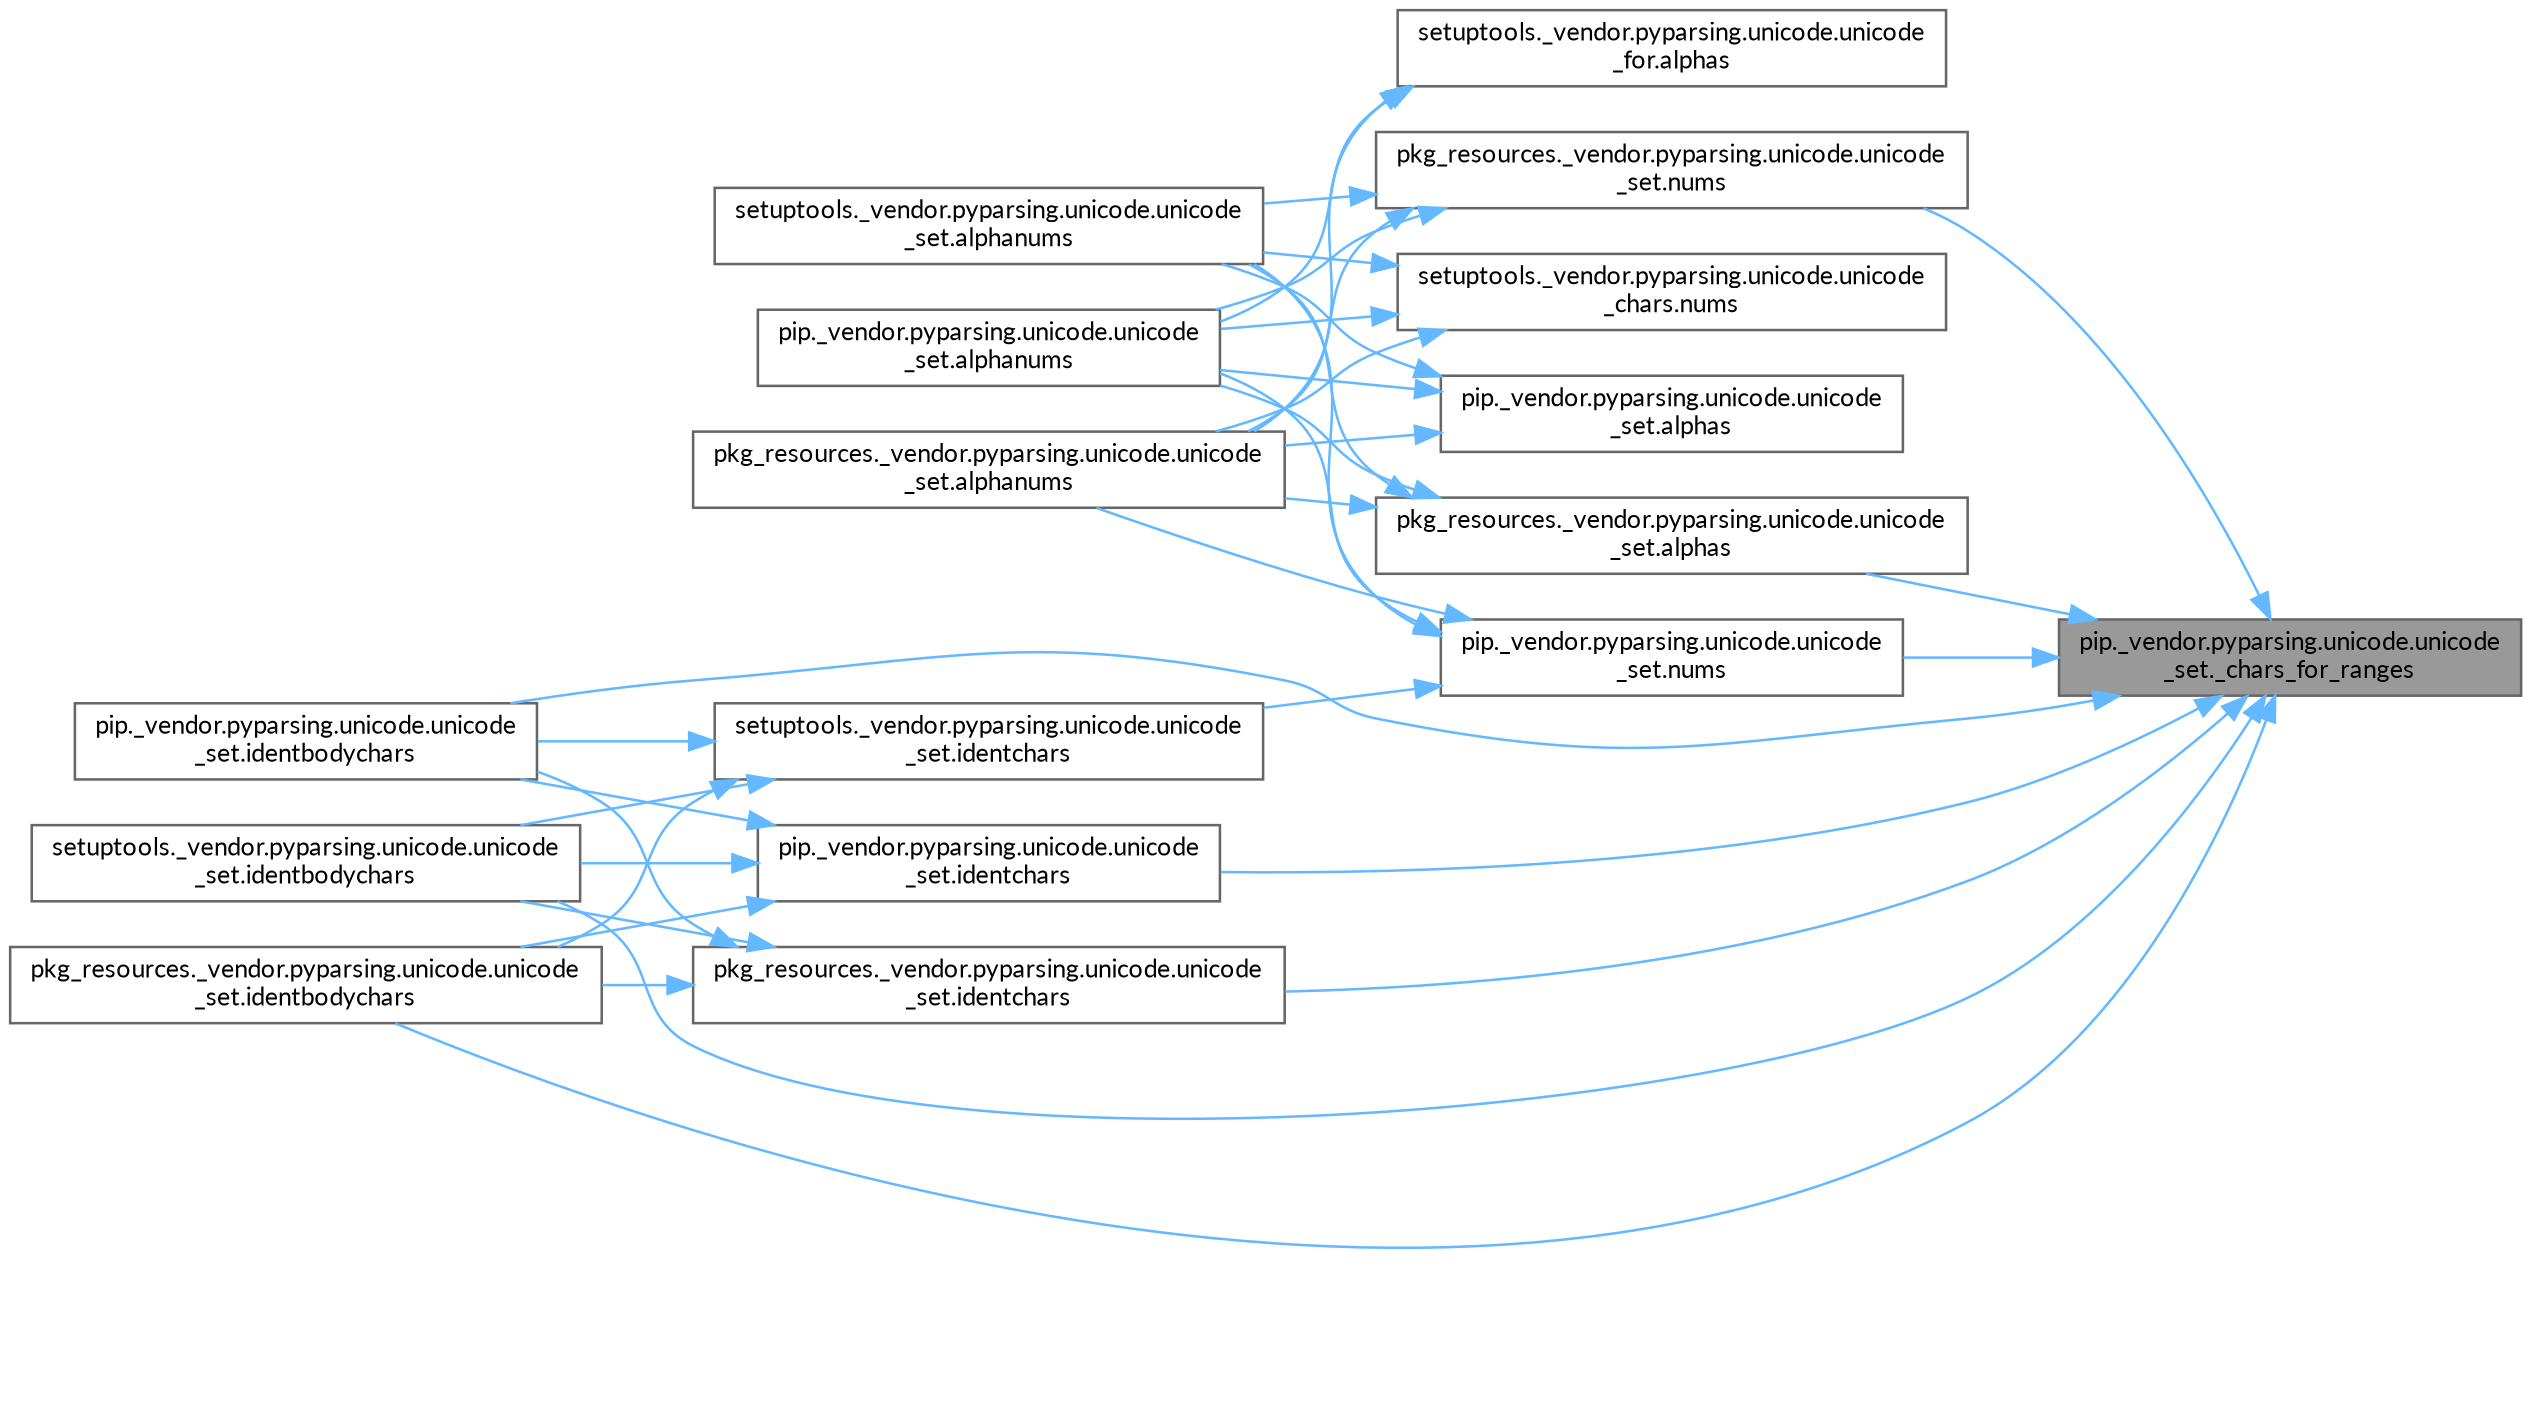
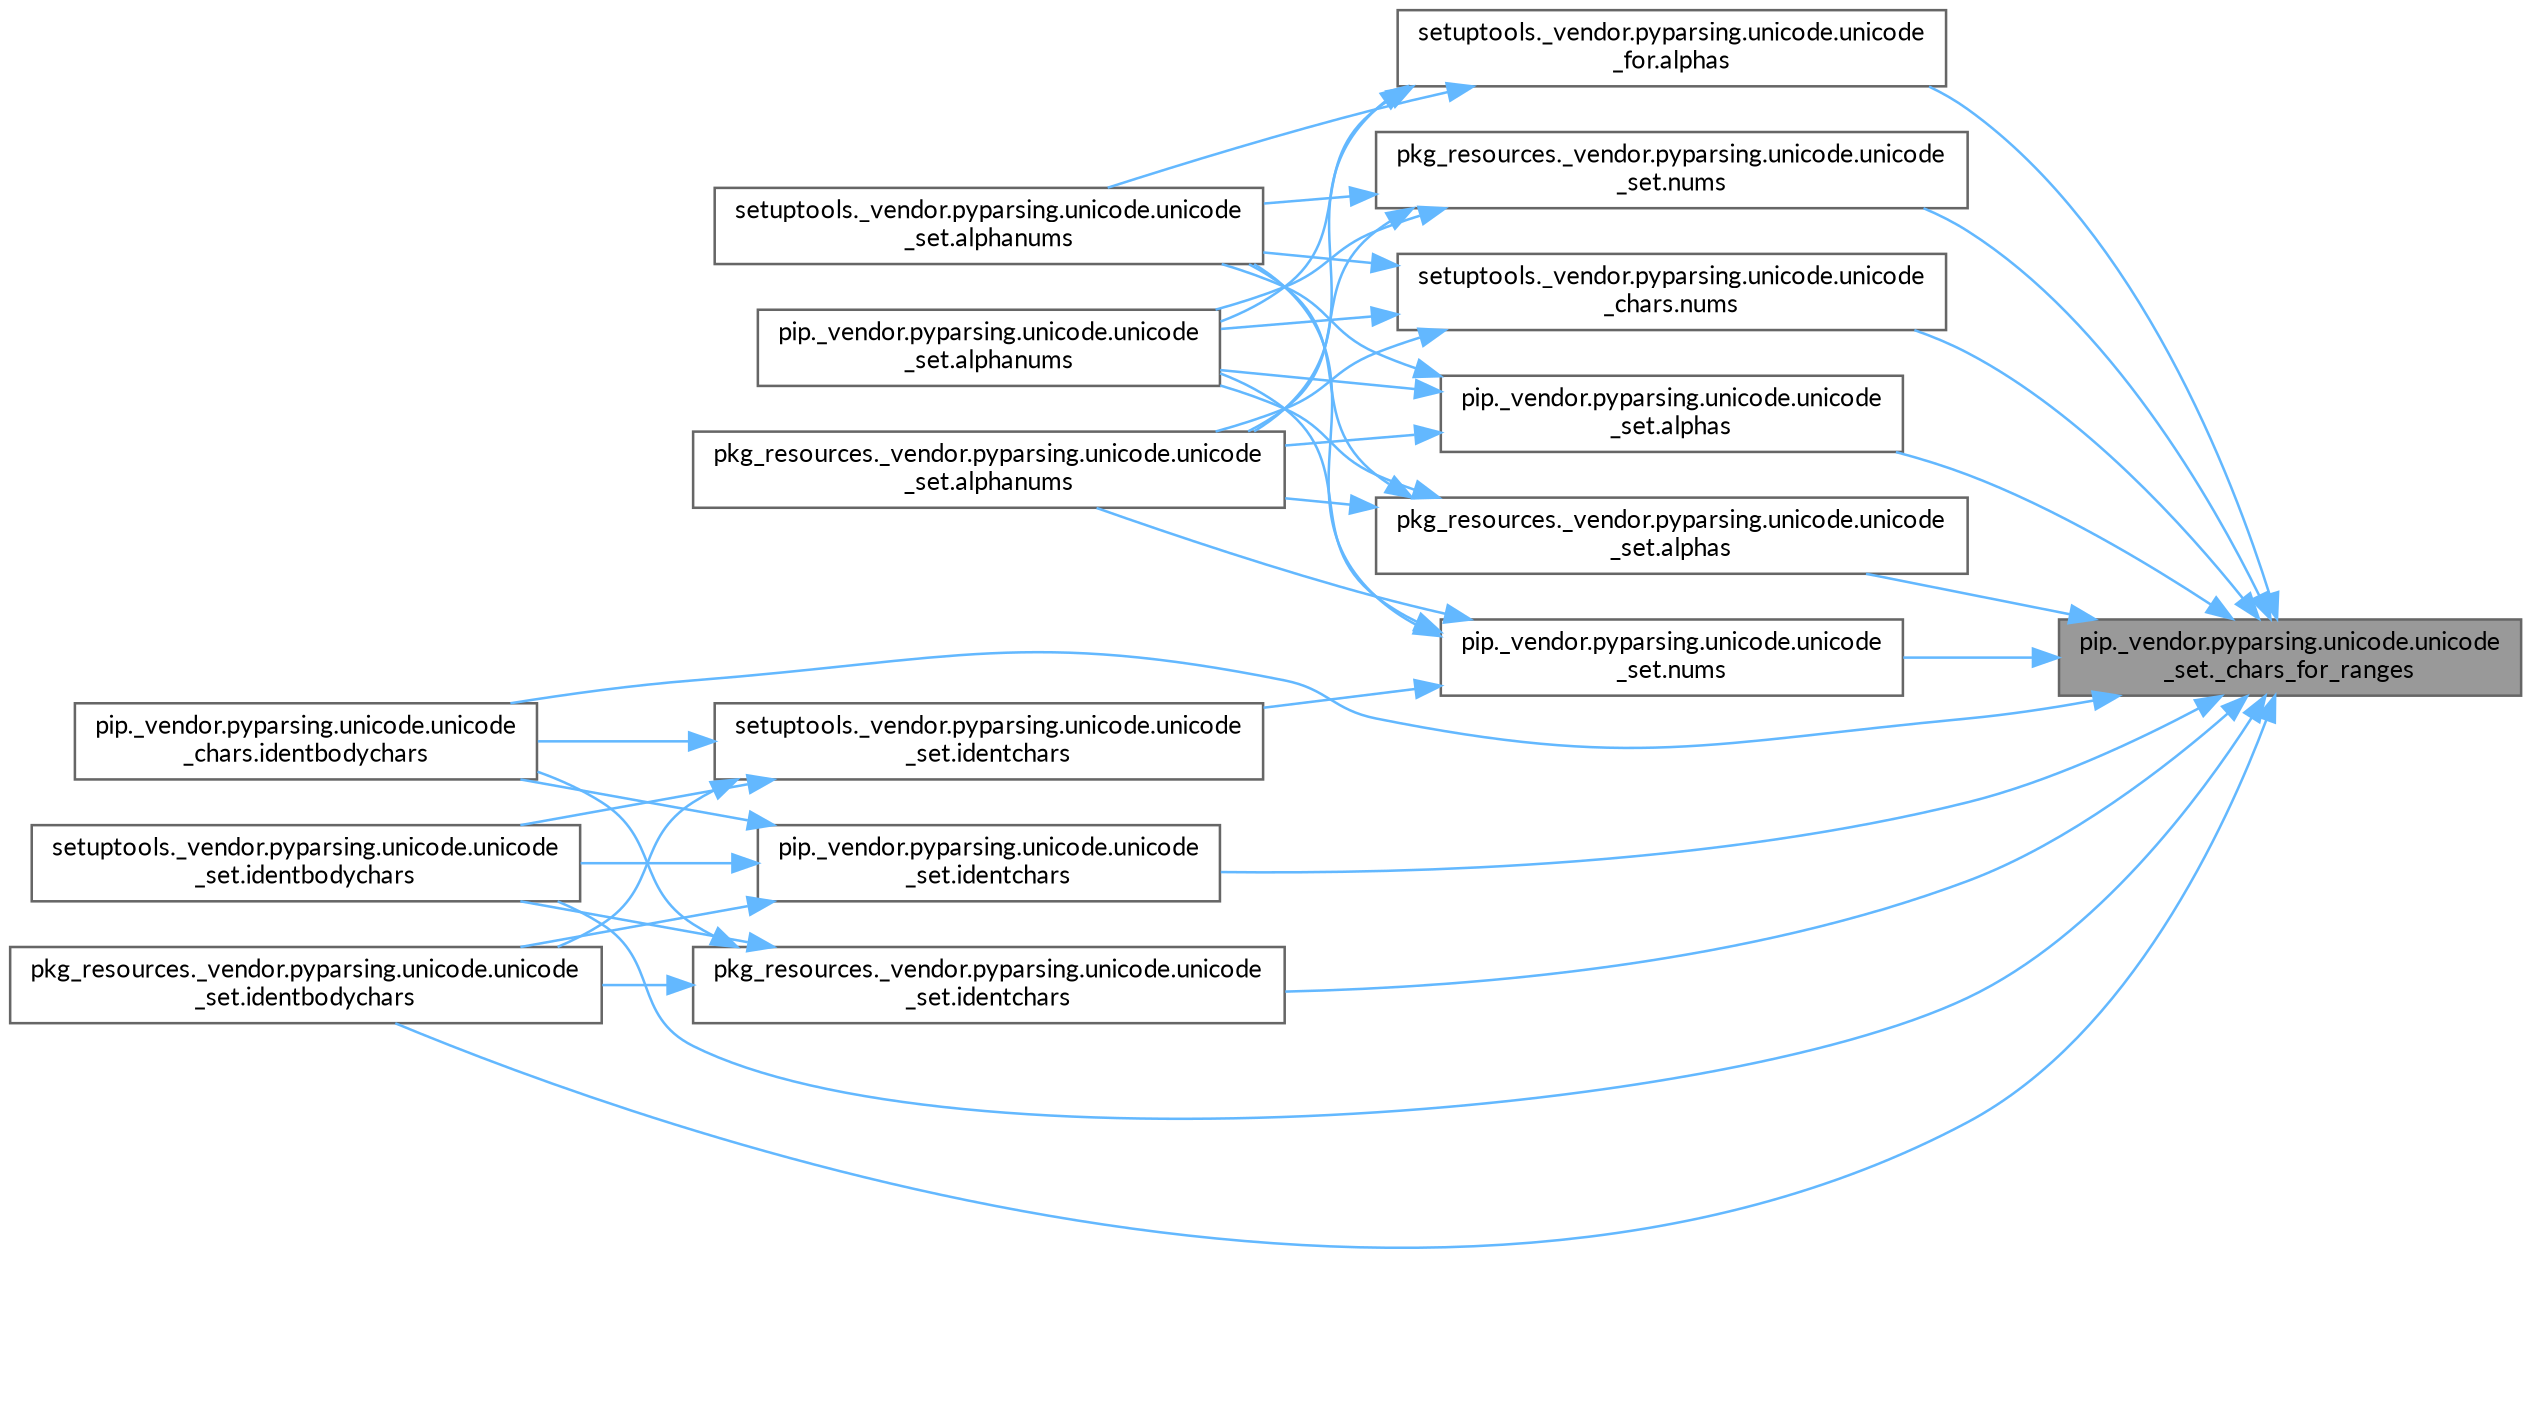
edge "setuptools._vendor.pyparsing.unicode.unicode _set.alphanums" -> "setuptools._vendor.pyparsing.unicode.unicode _for.alphas": added
edge "setuptools._vendor.pyparsing.unicode.unicode _for.alphas" -> "pip._vendor.pyparsing.unicode.unicode _set._chars_for_ranges": added
edge "setuptools._vendor.pyparsing.unicode.unicode _chars.nums" -> "pip._vendor.pyparsing.unicode.unicode _set._chars_for_ranges": added
edge "pip._vendor.pyparsing.unicode.unicode _set.alphas" -> "pip._vendor.pyparsing.unicode.unicode _set._chars_for_ranges": added
node "pip._vendor.pyparsing.unicode.unicode _set.identbodychars": label "pip._vendor.pyparsing.unicode.unicode _set.identbodychars" -> "pip._vendor.pyparsing.unicode.unicode _chars.identbodychars"
